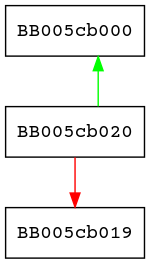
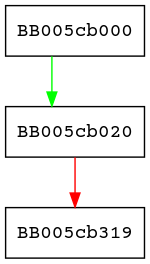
edge "BB005cb020" -> "BB005cb000": reversed
node "BB005cb019": label "BB005cb019" -> "BB005cb319"
